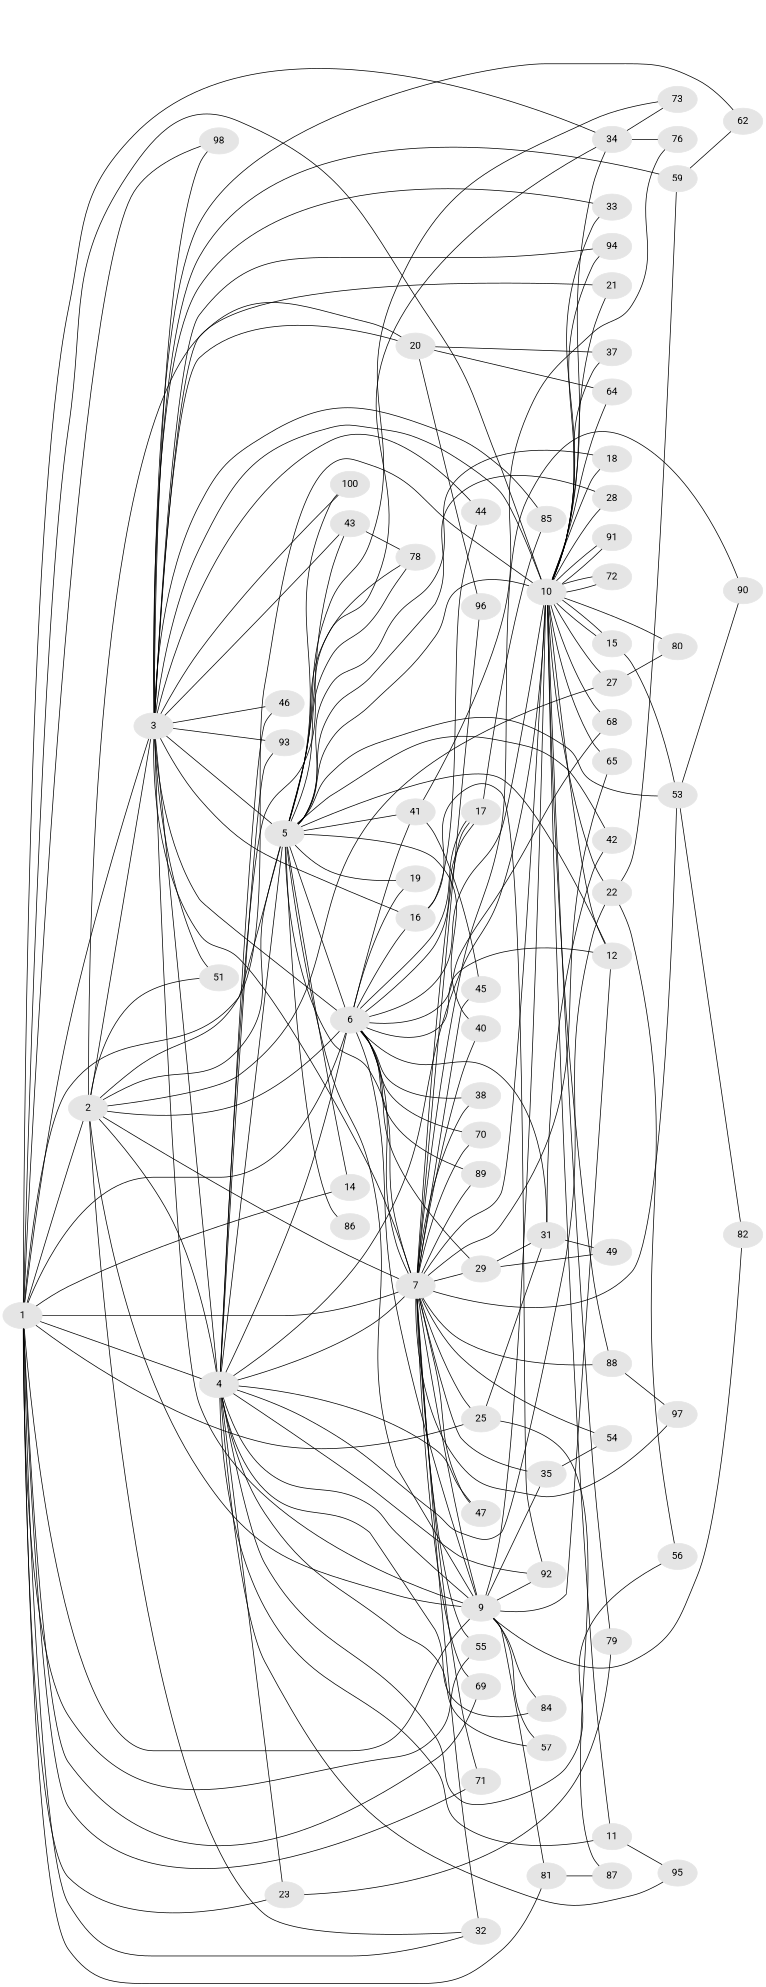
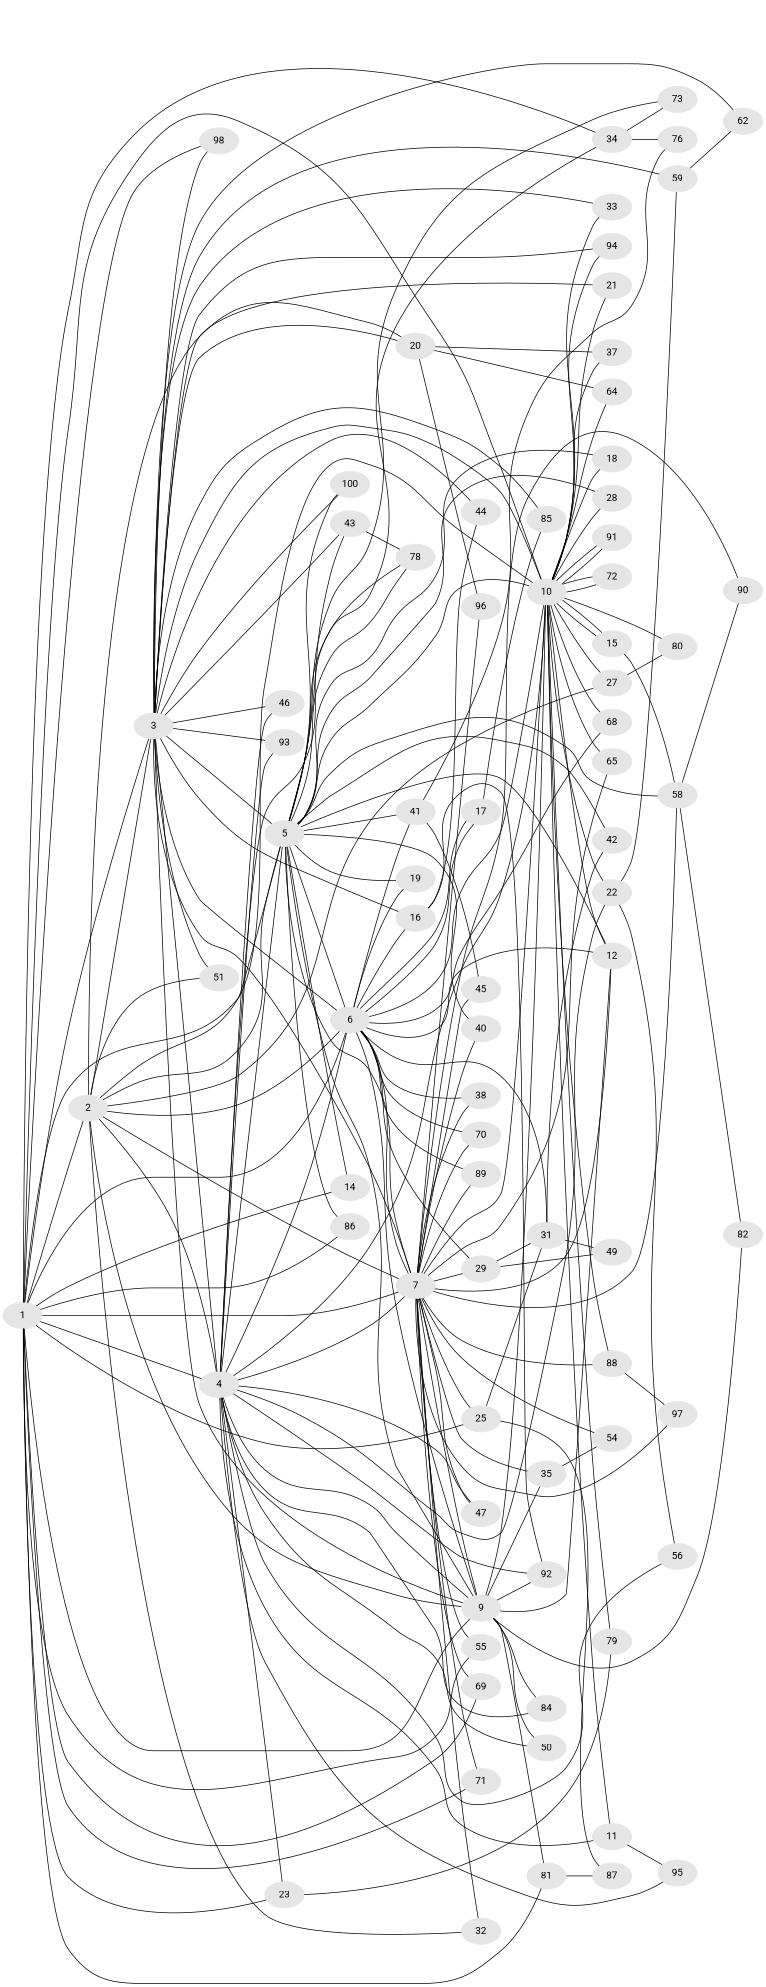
edge "34" -- "10": removed
node "53": label "53" -> "58"
edge "17" -- "7": now "12" -- "7"
node "57": label "57" -> "50"
edge "1" -- "32": now "1" -- "86"
